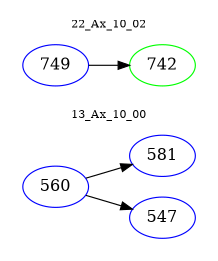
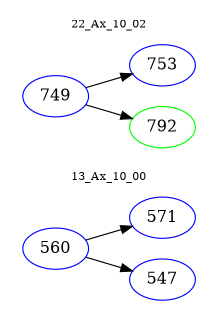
node "753": added
node "742": label "742" -> "792"
node "581": label "581" -> "571"
